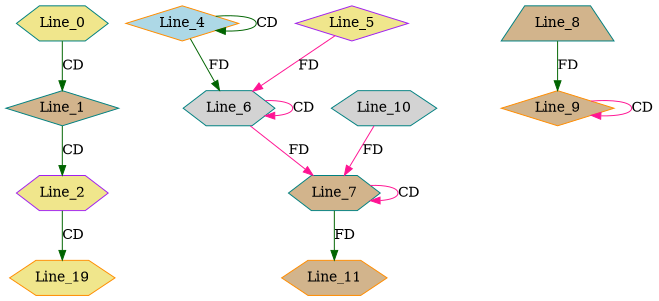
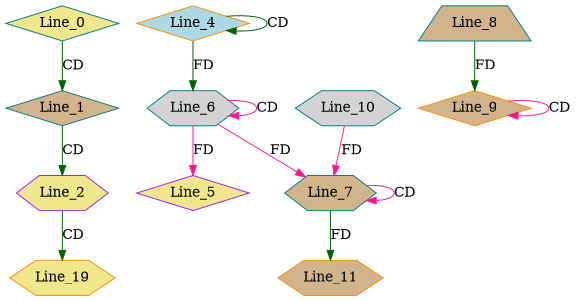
node "Line_0": shape hexagon -> diamond
edge "Line_5" -> "Line_6": reversed
